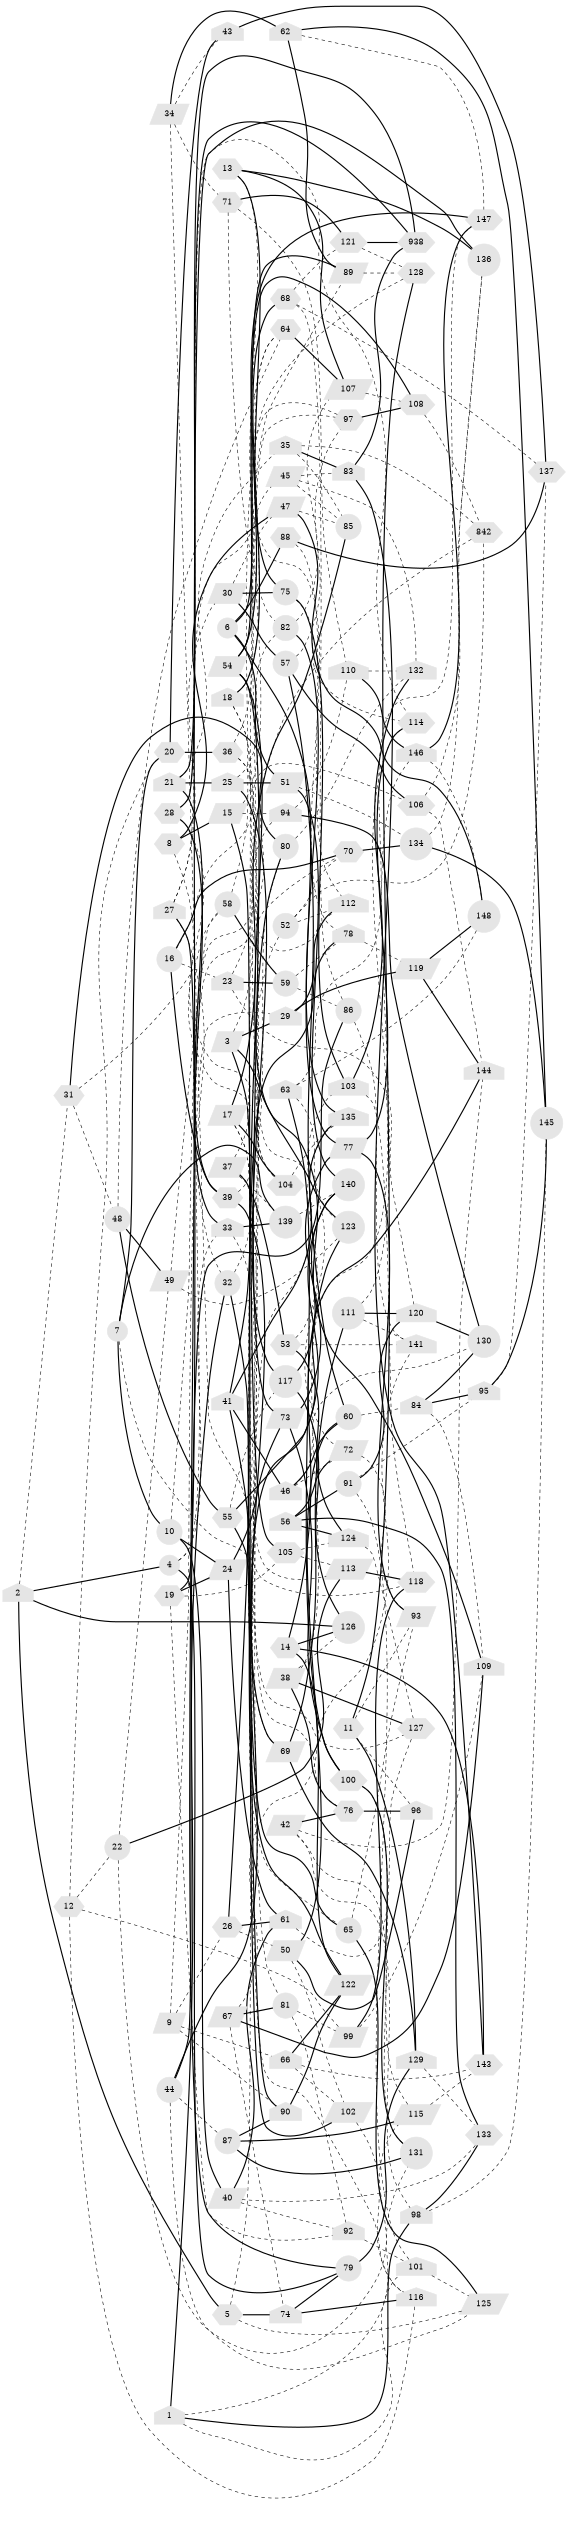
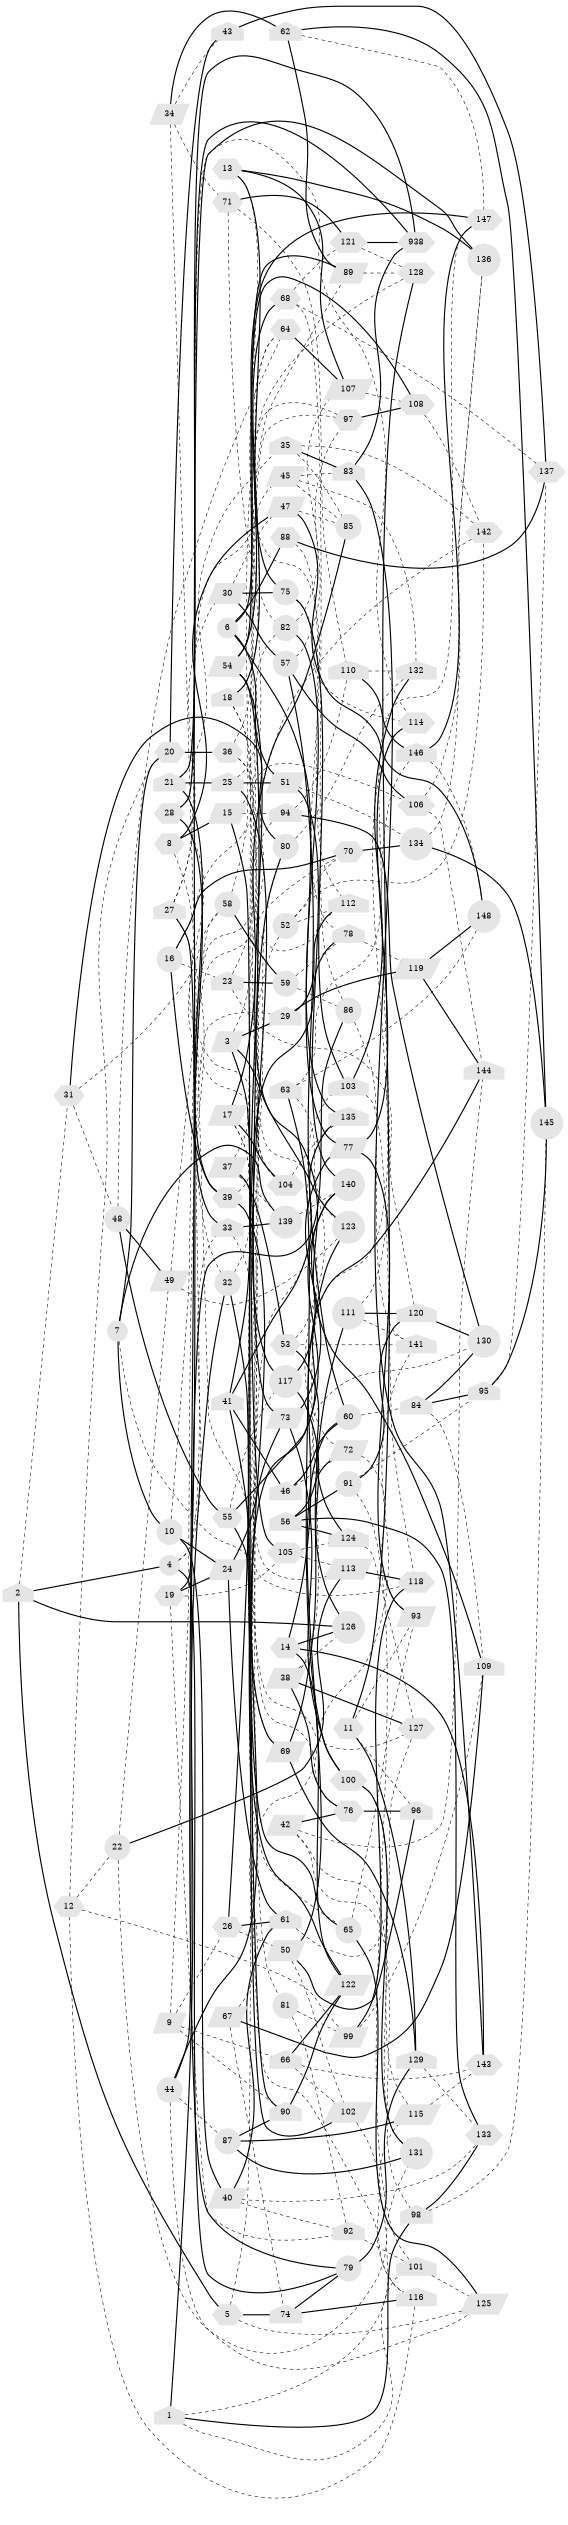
node "842": label "842" -> "142"
edge "81" -- "67": removed
